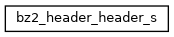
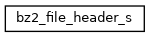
node "bz2_header_header_s": label "bz2_header_header_s" -> "bz2_file_header_s"
